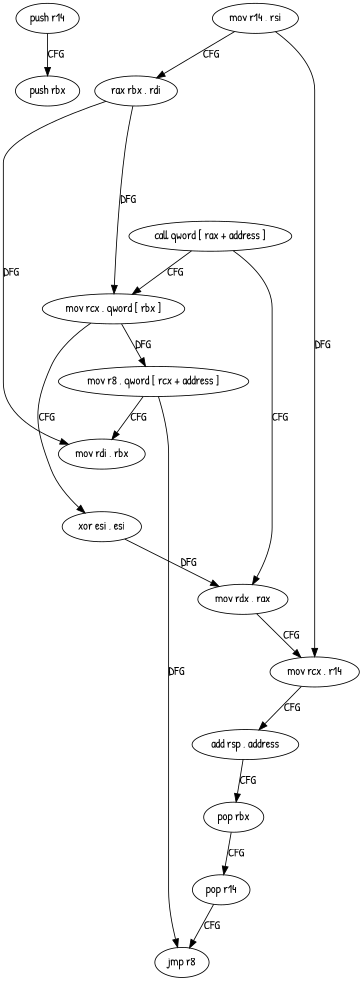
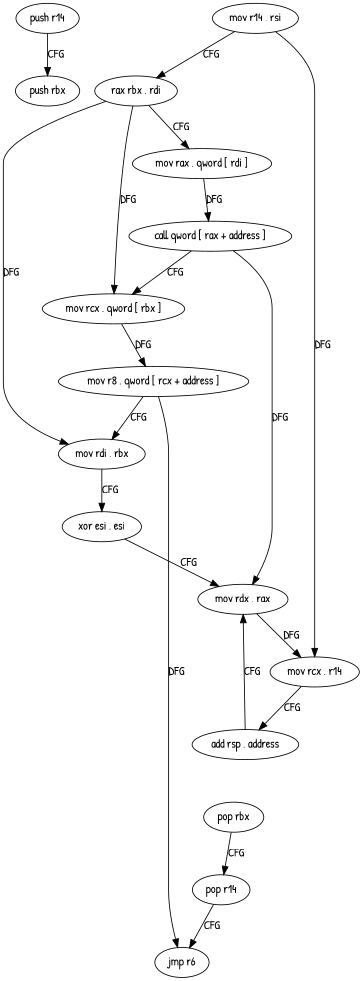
node "mov rax , qword [ rdi ]": added
edge "mov rcx , qword [ rbx ]" -> "xor esi , esi": now "mov rdi , rbx" -> "xor esi , esi"
edge "call qword [ rax + address ]" -> "mov rdx , rax": label "CFG" -> "DFG"
edge "xor esi , esi" -> "mov rdx , rax": label "DFG" -> "CFG"
edge "mov rdx , rax" -> "mov rcx , r14": label "CFG" -> "DFG"
edge "add rsp , address" -> "pop rbx": now "add rsp , address" -> "mov rdx , rax"
node "jmp r8": label "jmp r8" -> "jmp r6"
